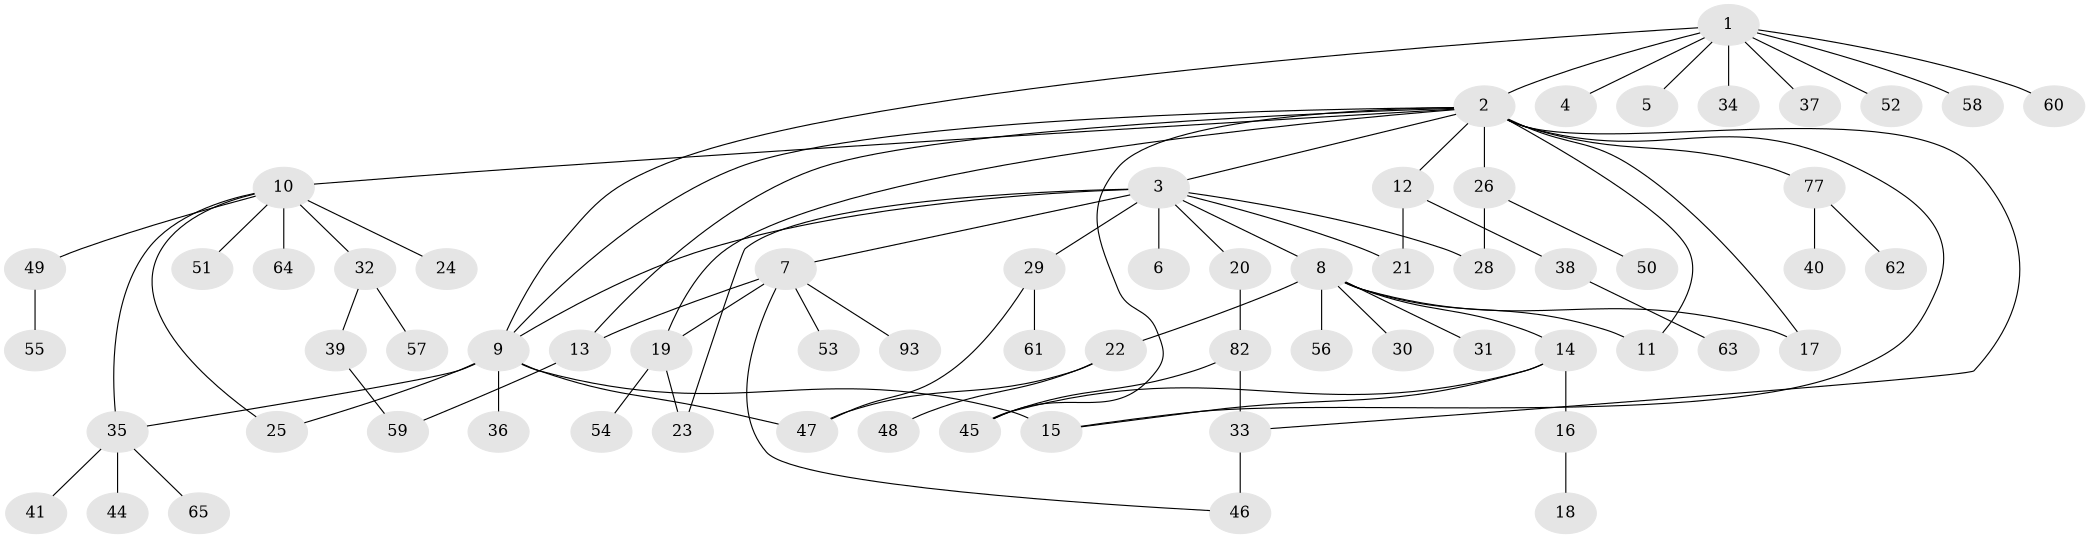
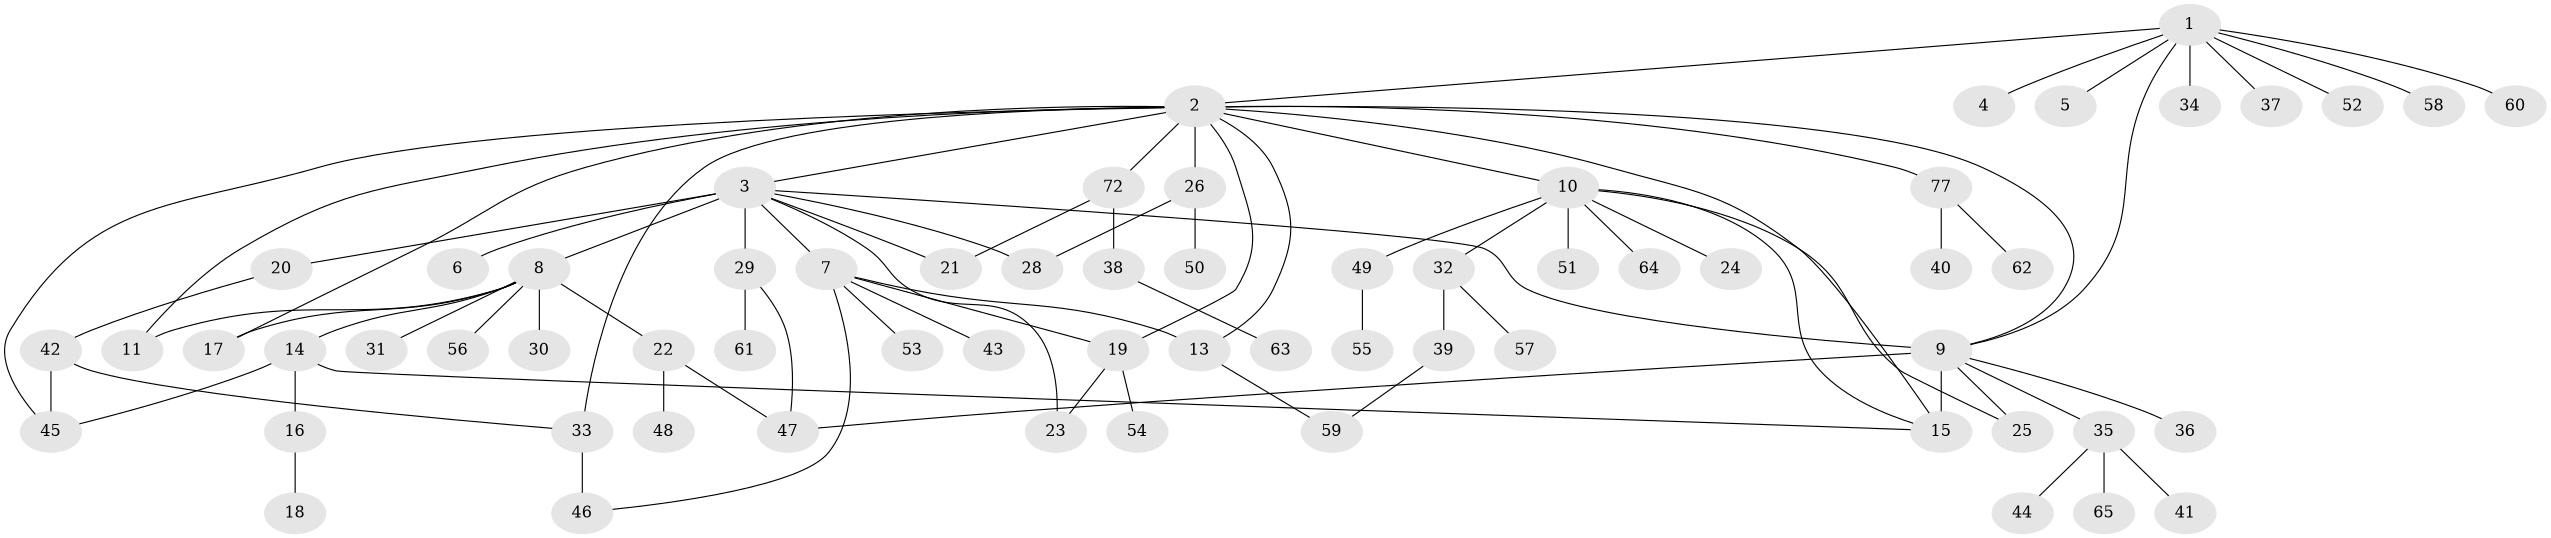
node "12": label "12" -> "72"
edge "10" -- "35": now "10" -- "15"
node "93": label "93" -> "43"
node "82": label "82" -> "42"
